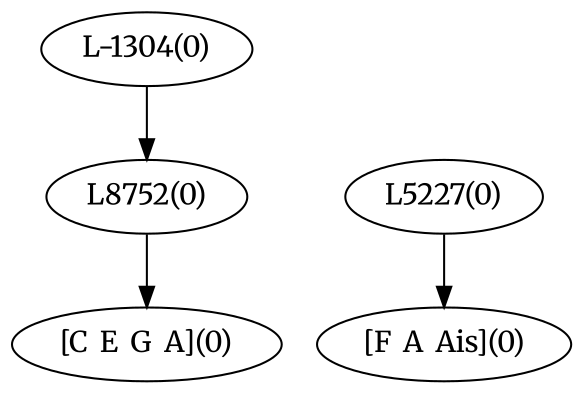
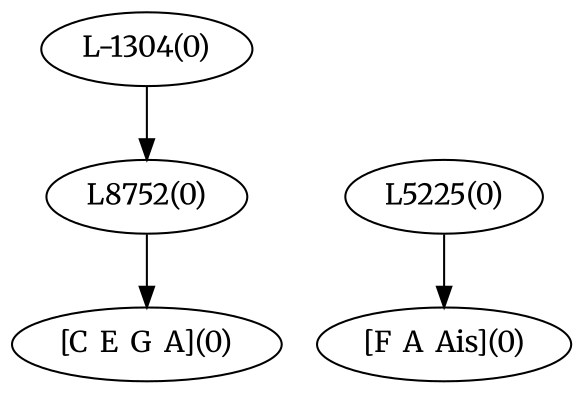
node "L5227(0)": label "L5227(0)" -> "L5225(0)"
